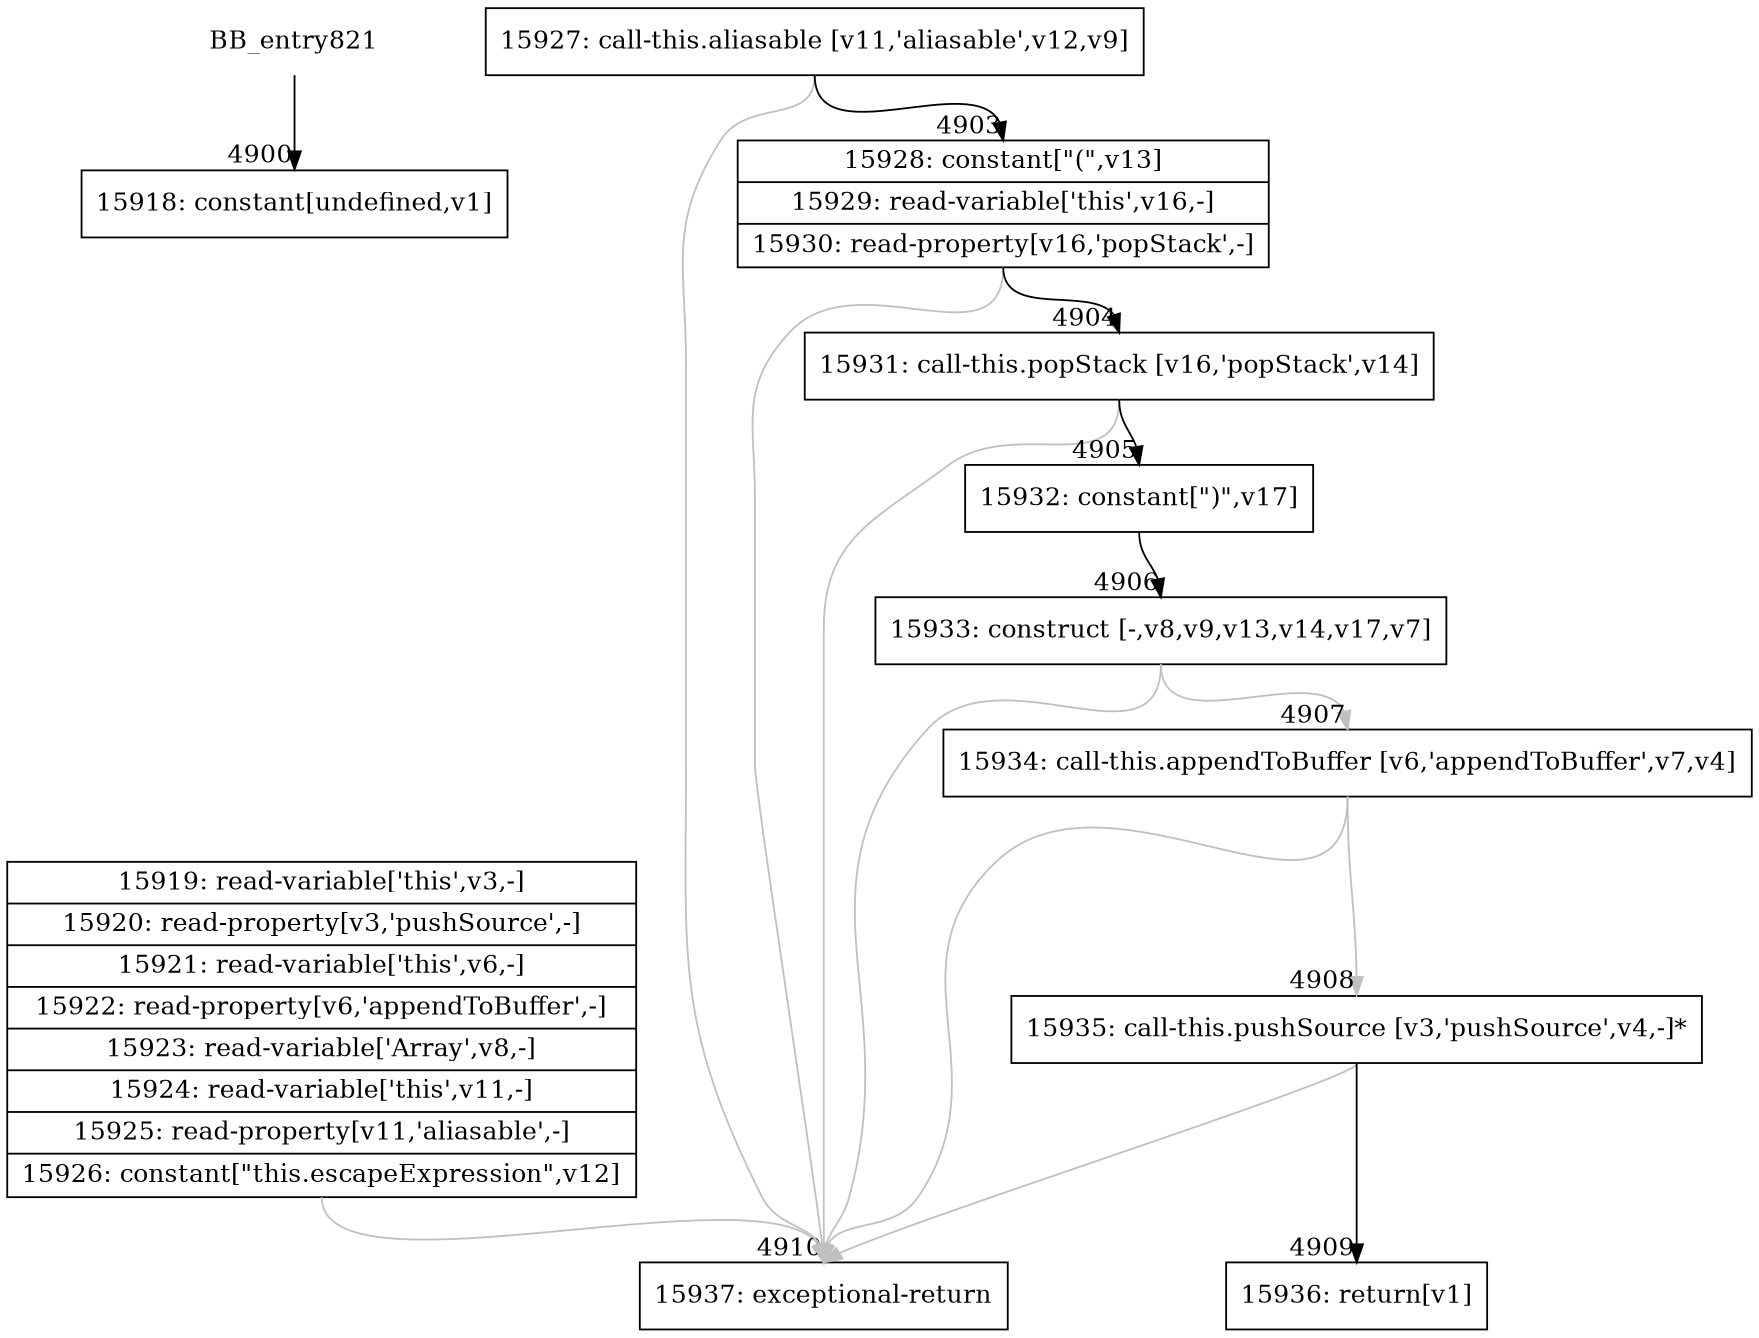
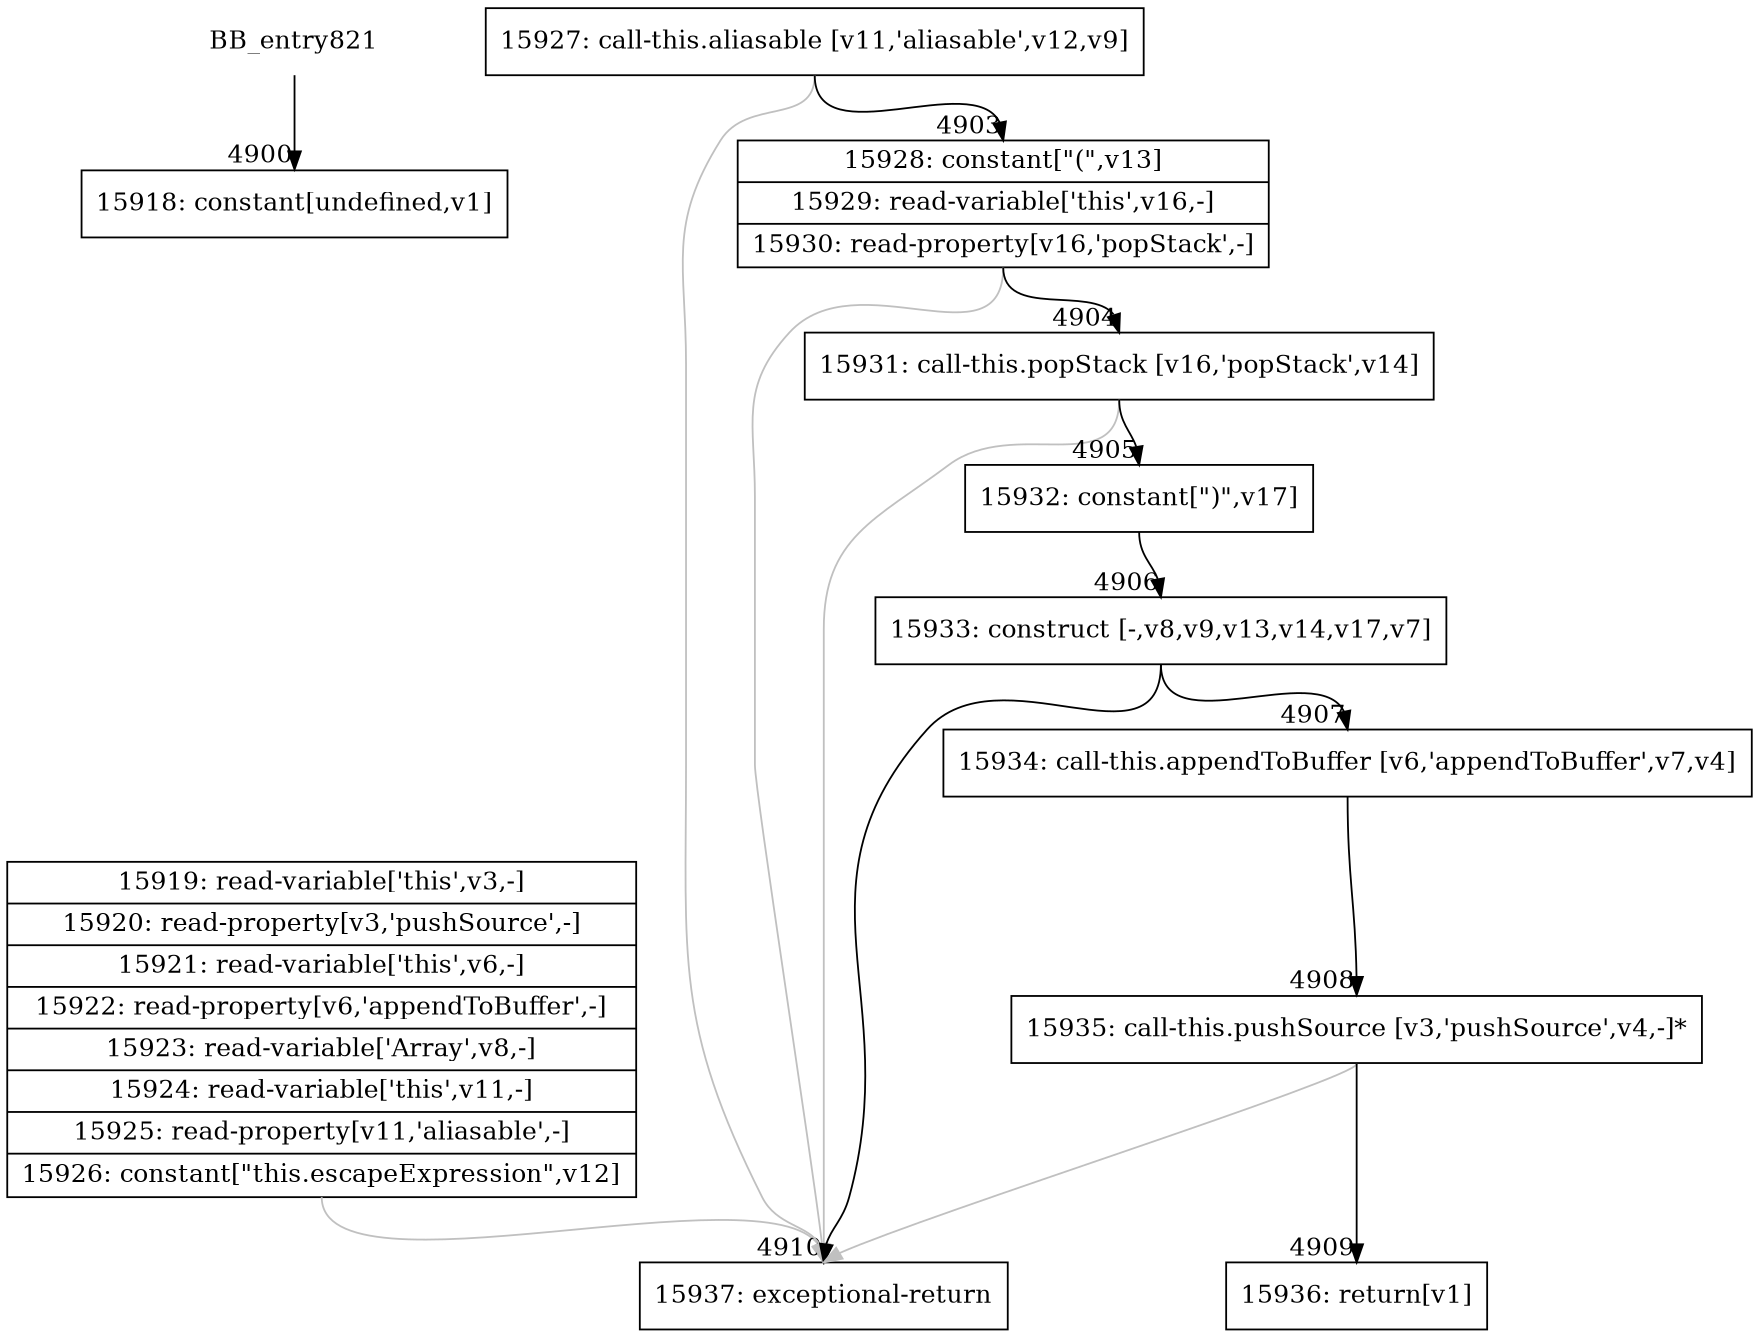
edge "15933: construct [-,v8,v9,v13,v14,v17,v7]" -> "15934: call-this.appendToBuffer [v6,'appendToBuffer',v7,v4]": color gray -> black
edge "15933: construct [-,v8,v9,v13,v14,v17,v7]" -> "15937: exceptional-return": color gray -> black
edge "15934: call-this.appendToBuffer [v6,'appendToBuffer',v7,v4]" -> "15937: exceptional-return": removed
edge "15934: call-this.appendToBuffer [v6,'appendToBuffer',v7,v4]" -> "15935: call-this.pushSource [v3,'pushSource',v4,-]*": color gray -> black
